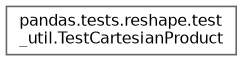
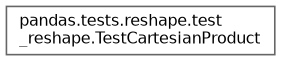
node "pandas.tests.reshape.test _util.TestCartesianProduct": label "pandas.tests.reshape.test _util.TestCartesianProduct" -> "pandas.tests.reshape.test _reshape.TestCartesianProduct"
